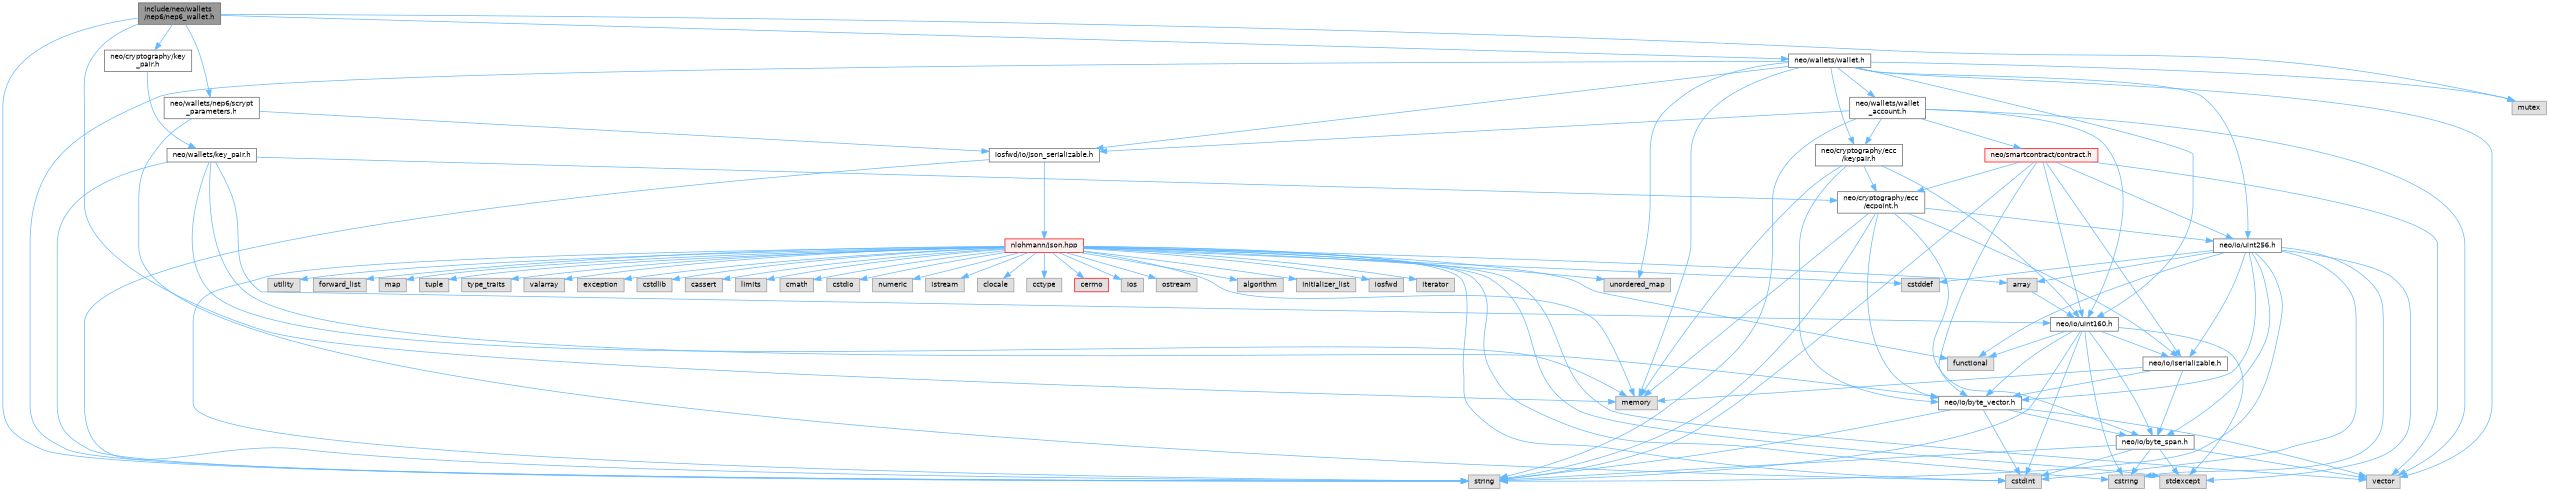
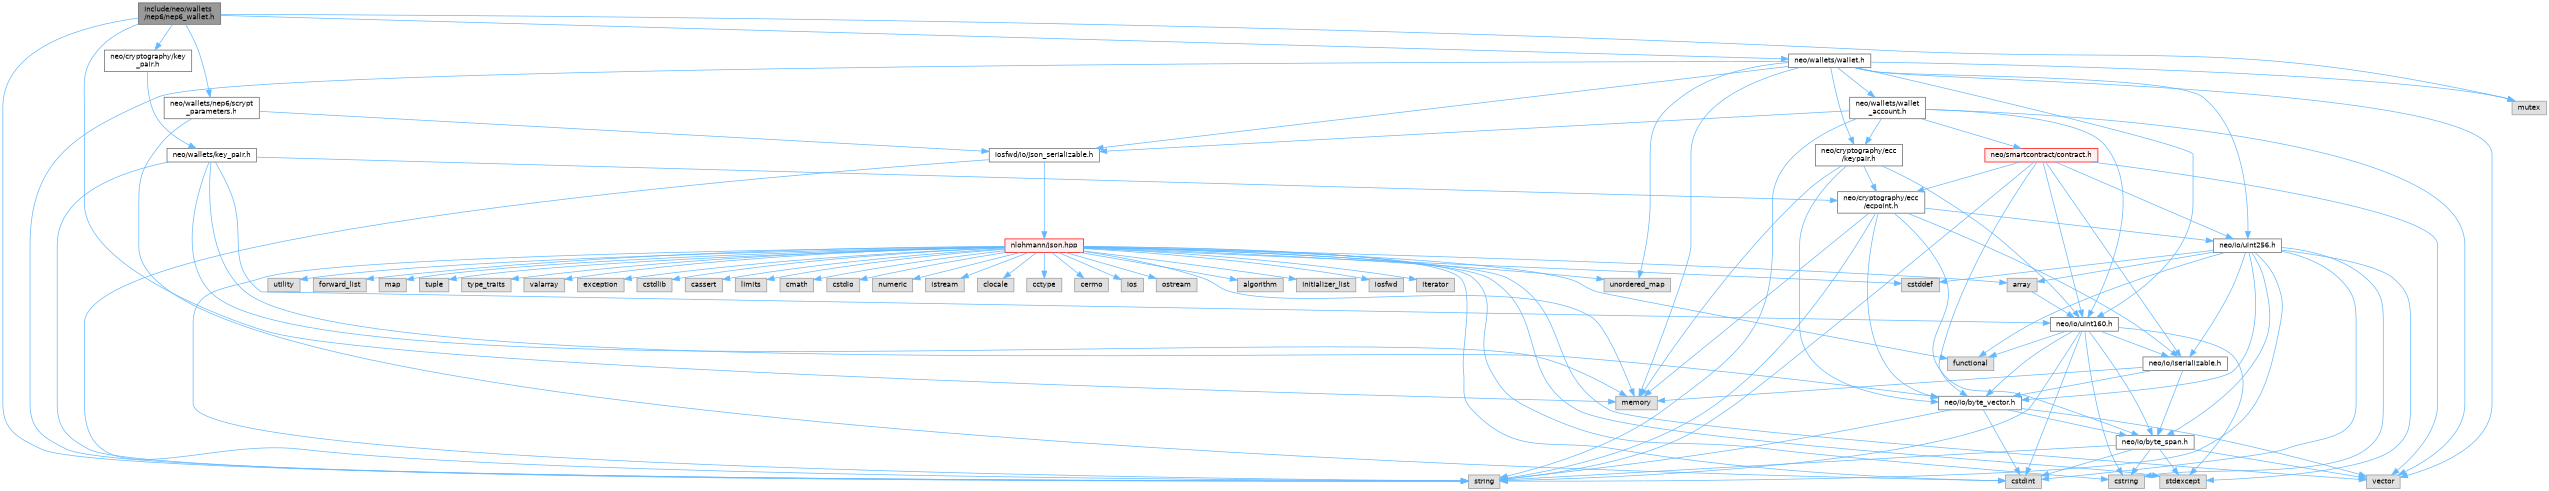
node "cerrno": color red -> grey60
